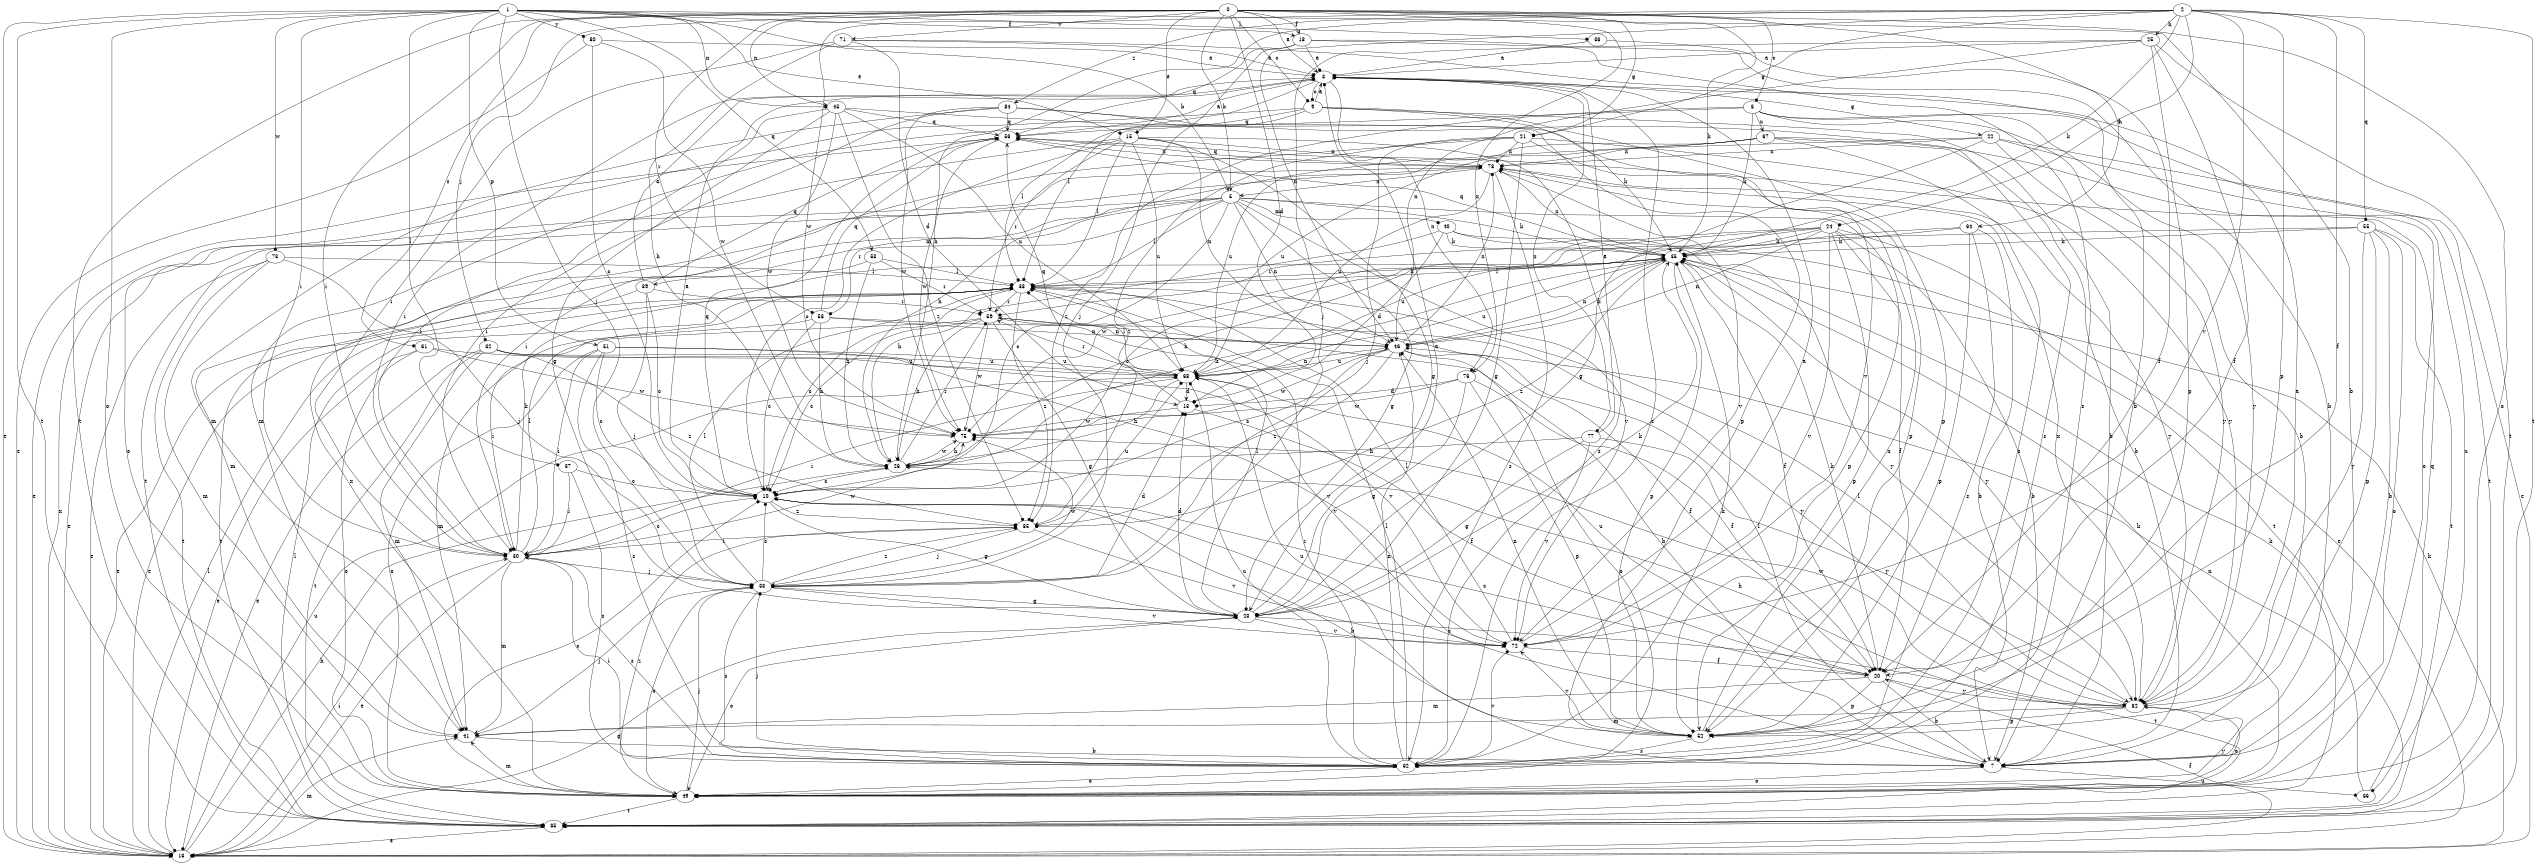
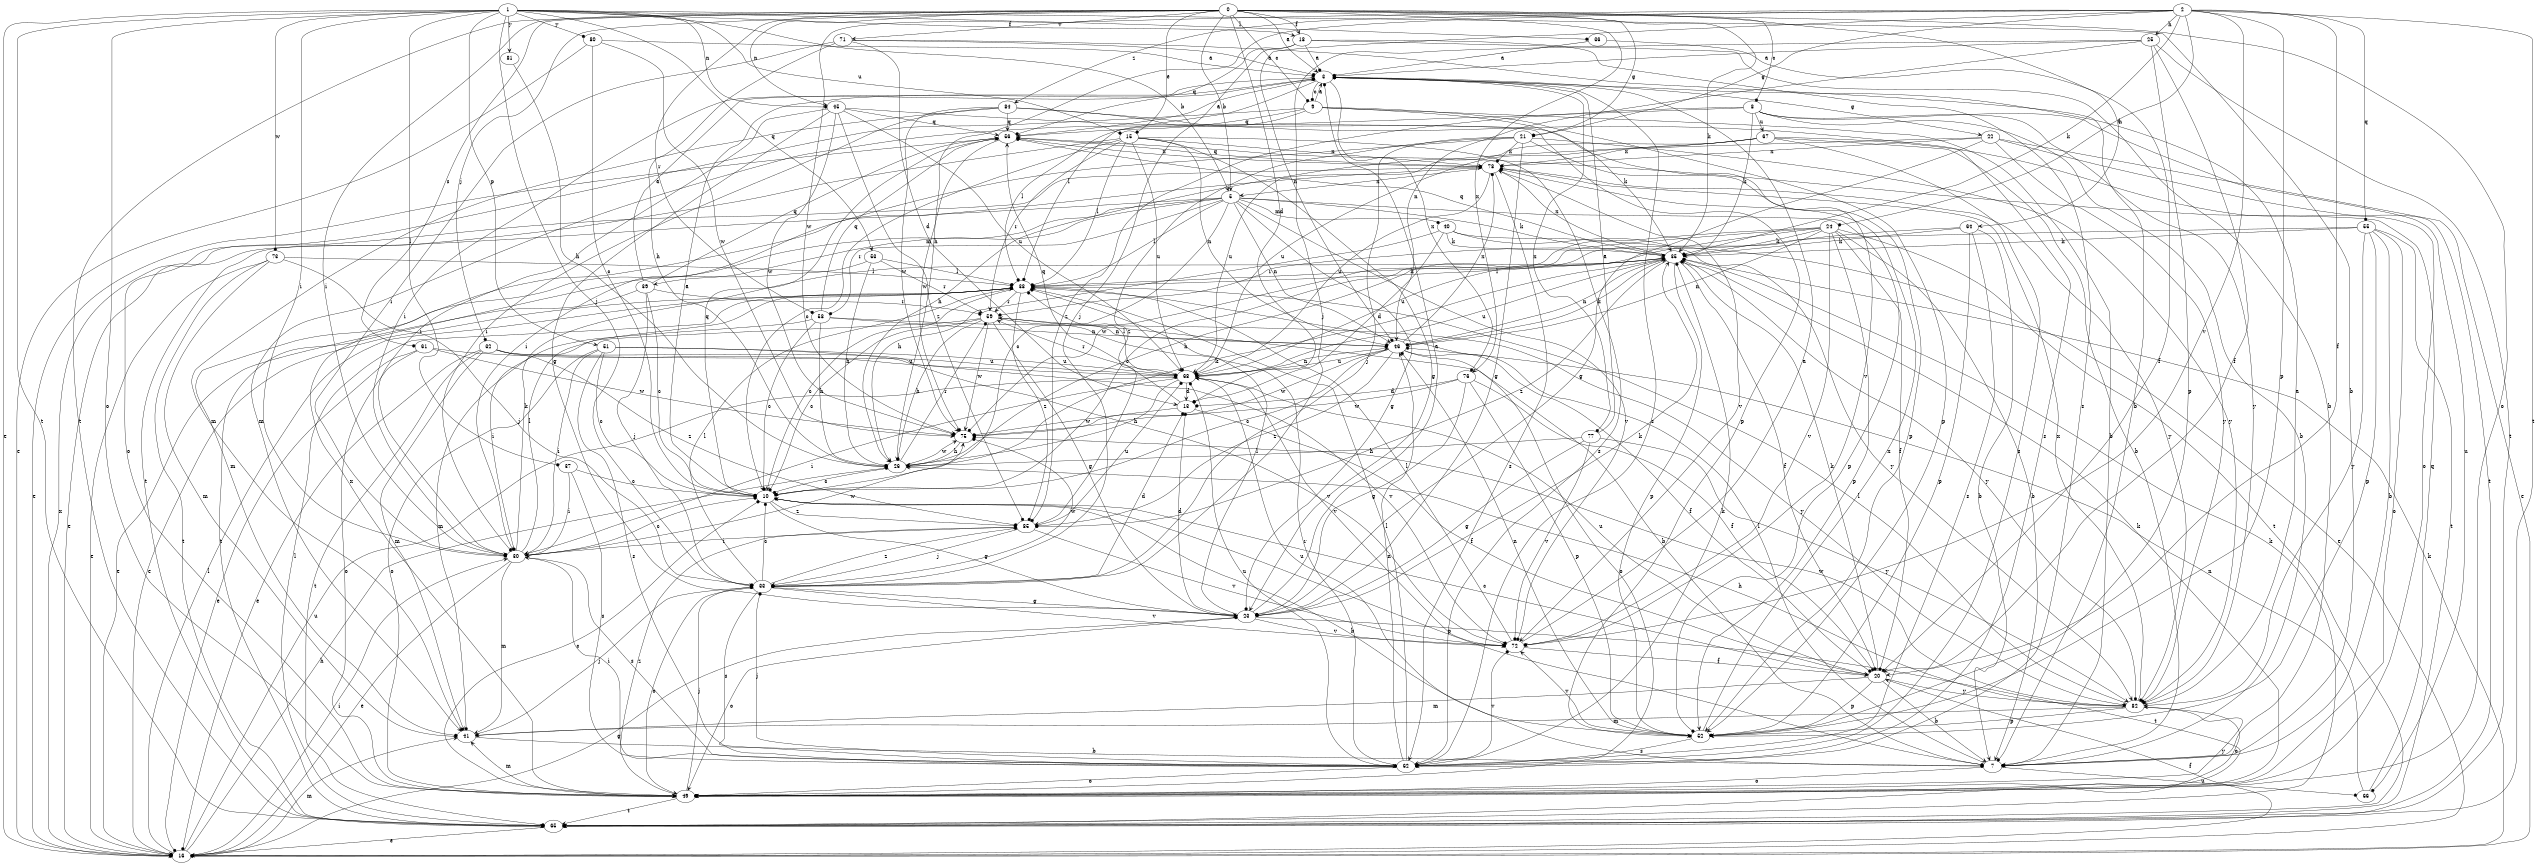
node "81": added
edge "1" -> "15": label "e" -> "u"
edge "30" -> "33": removed, label "j"
edge "7" -> "10": label "c" -> "p"
